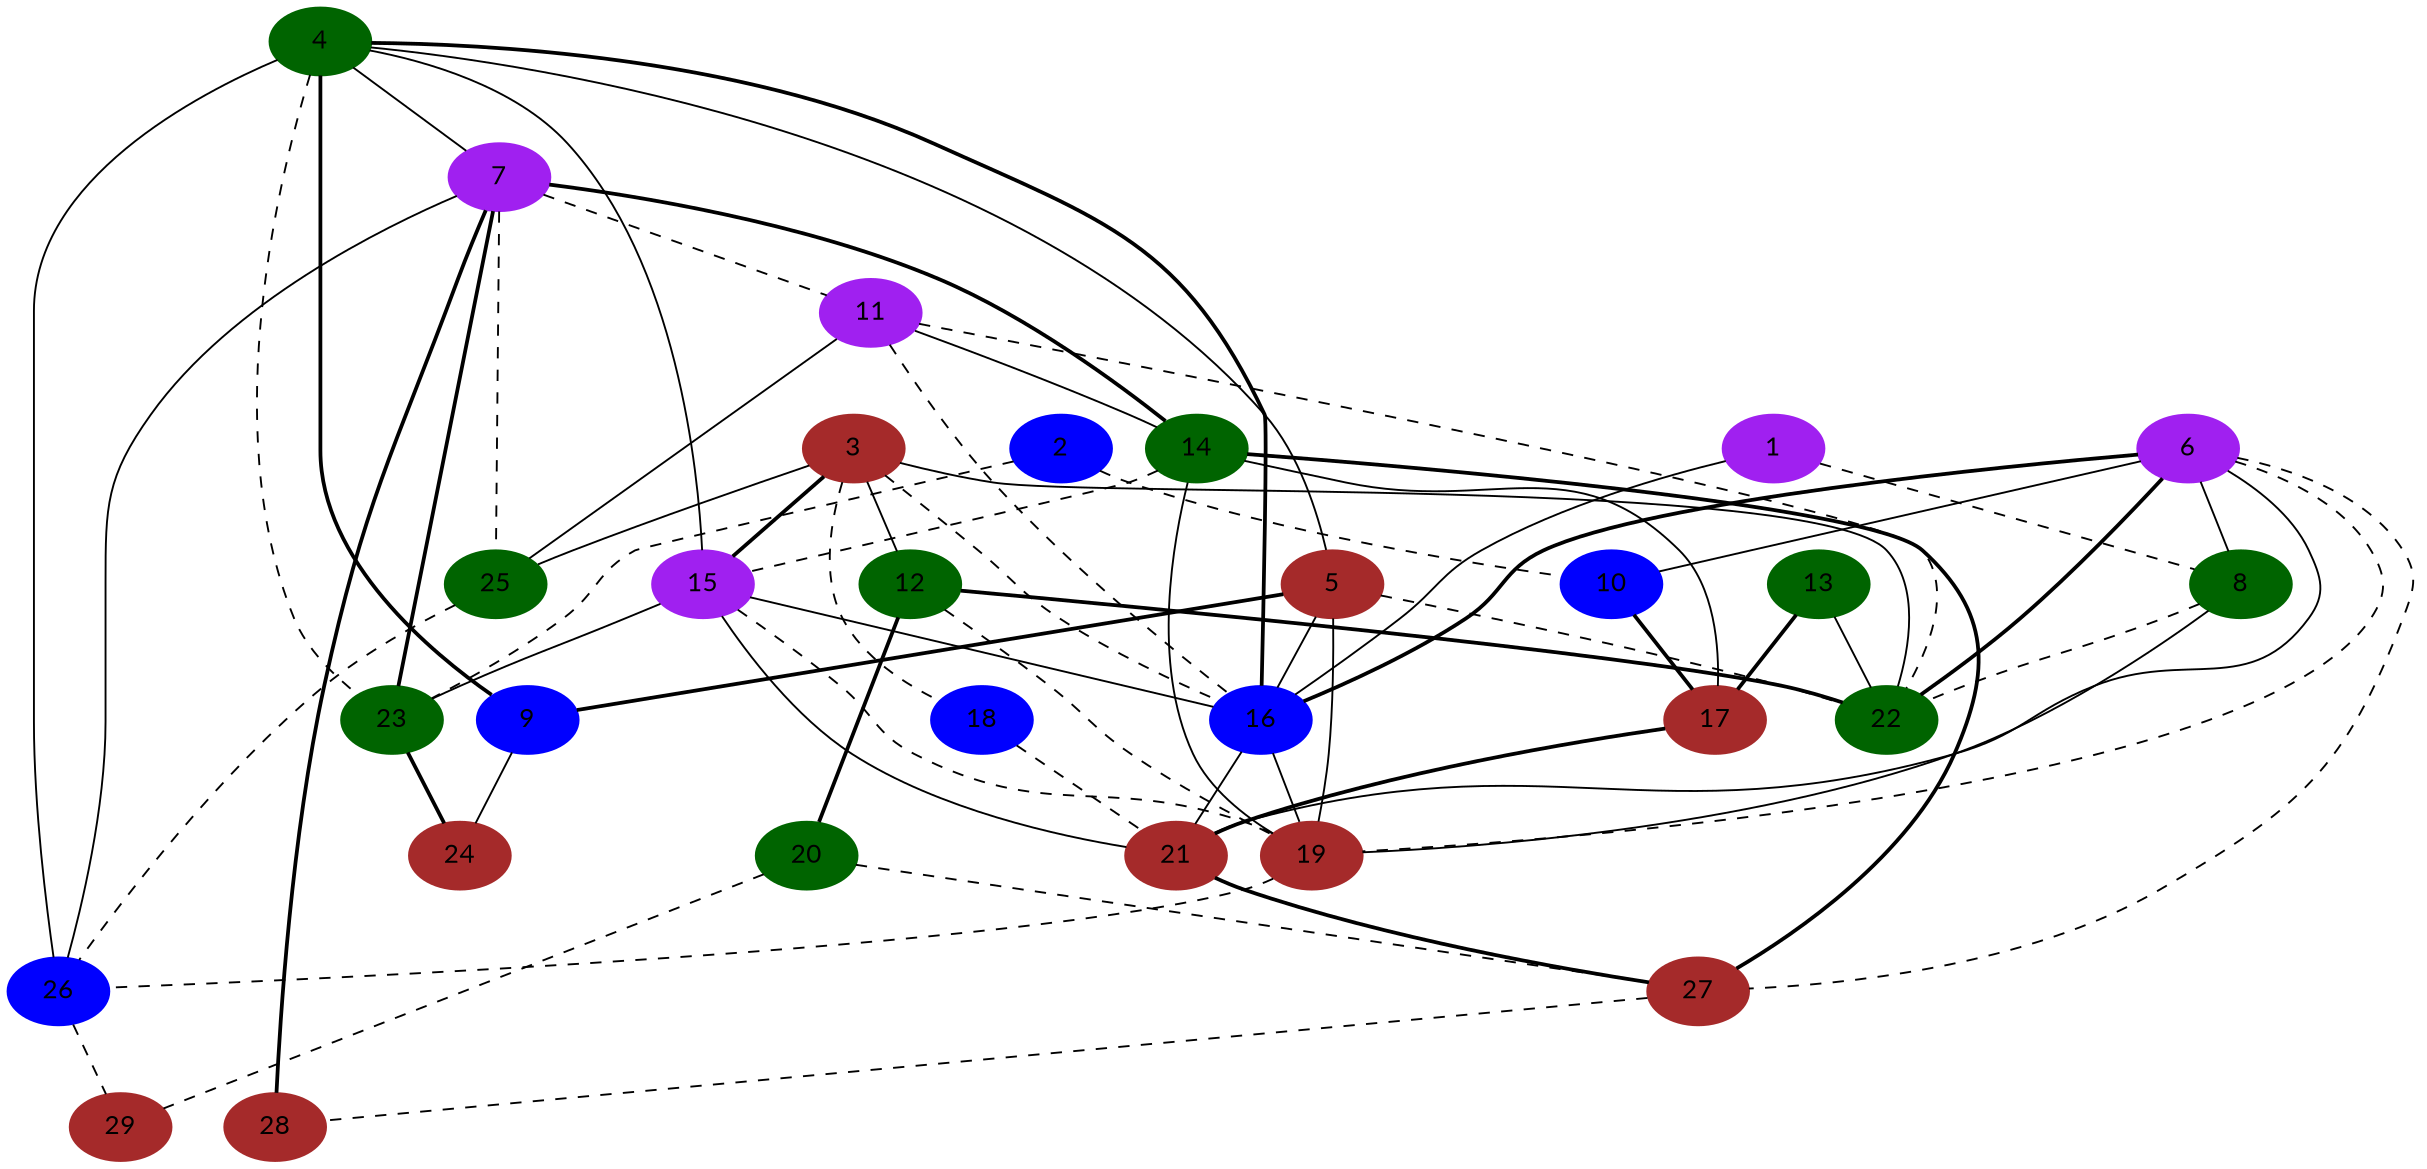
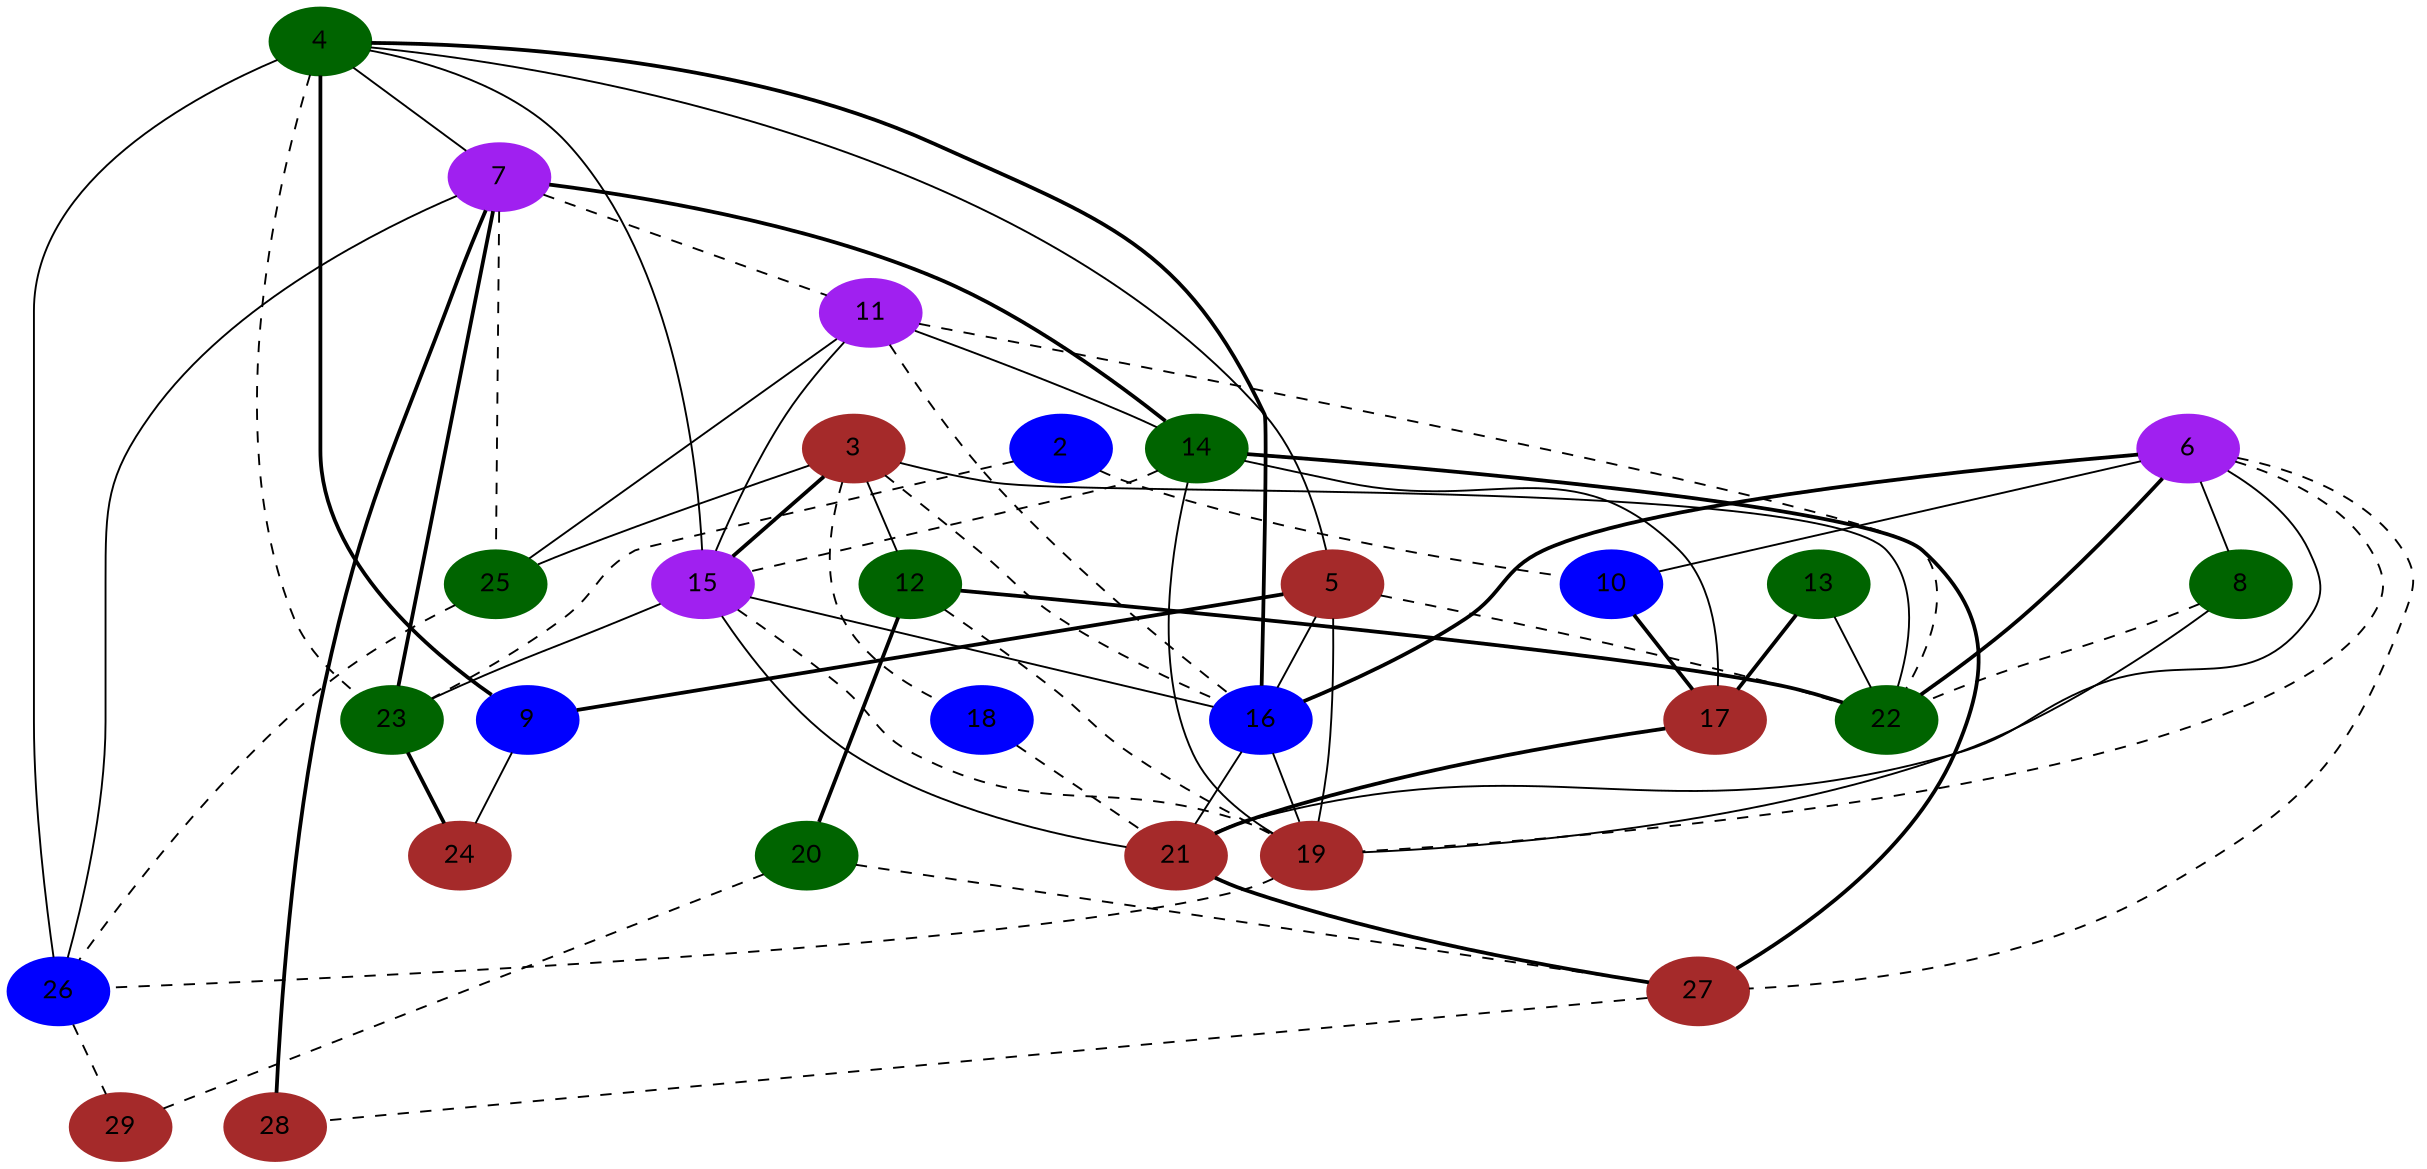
edge "11" -- "15": added
node "1": removed
